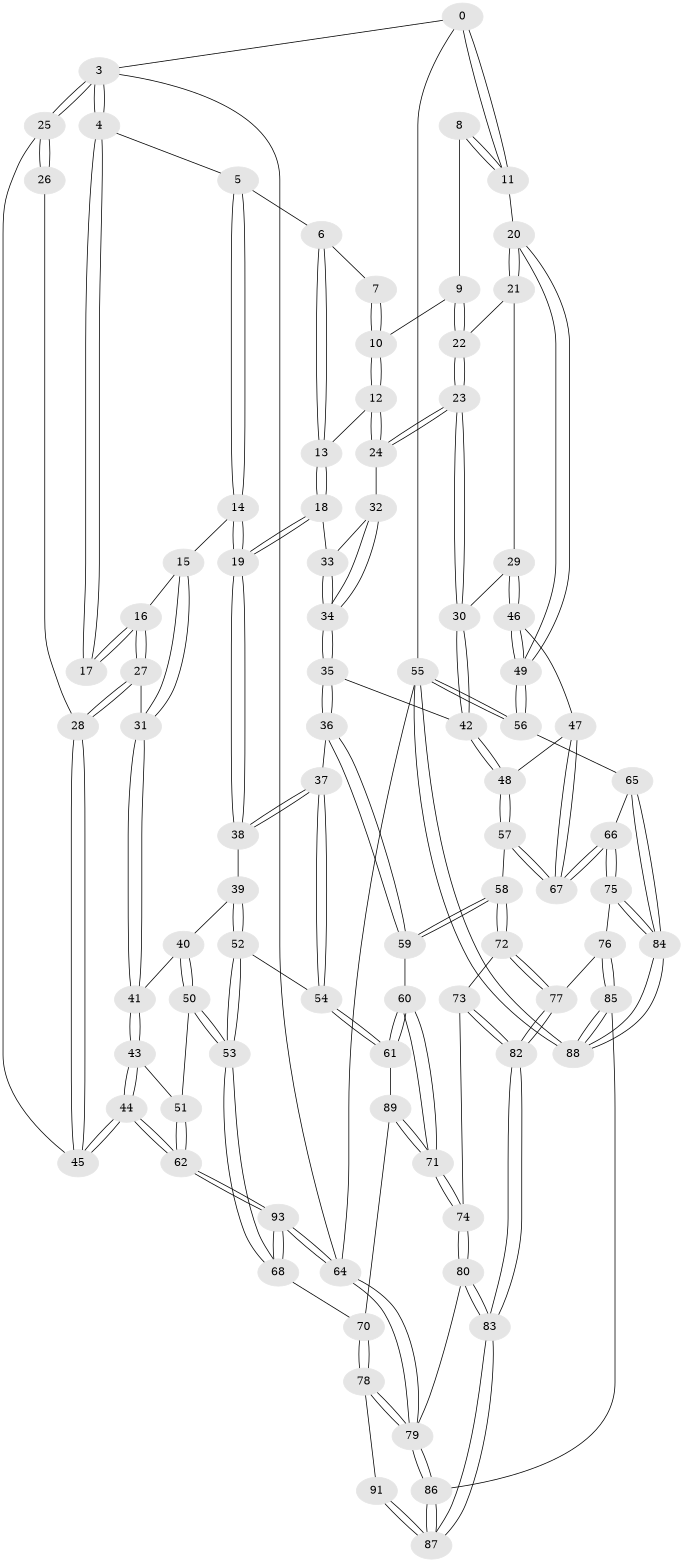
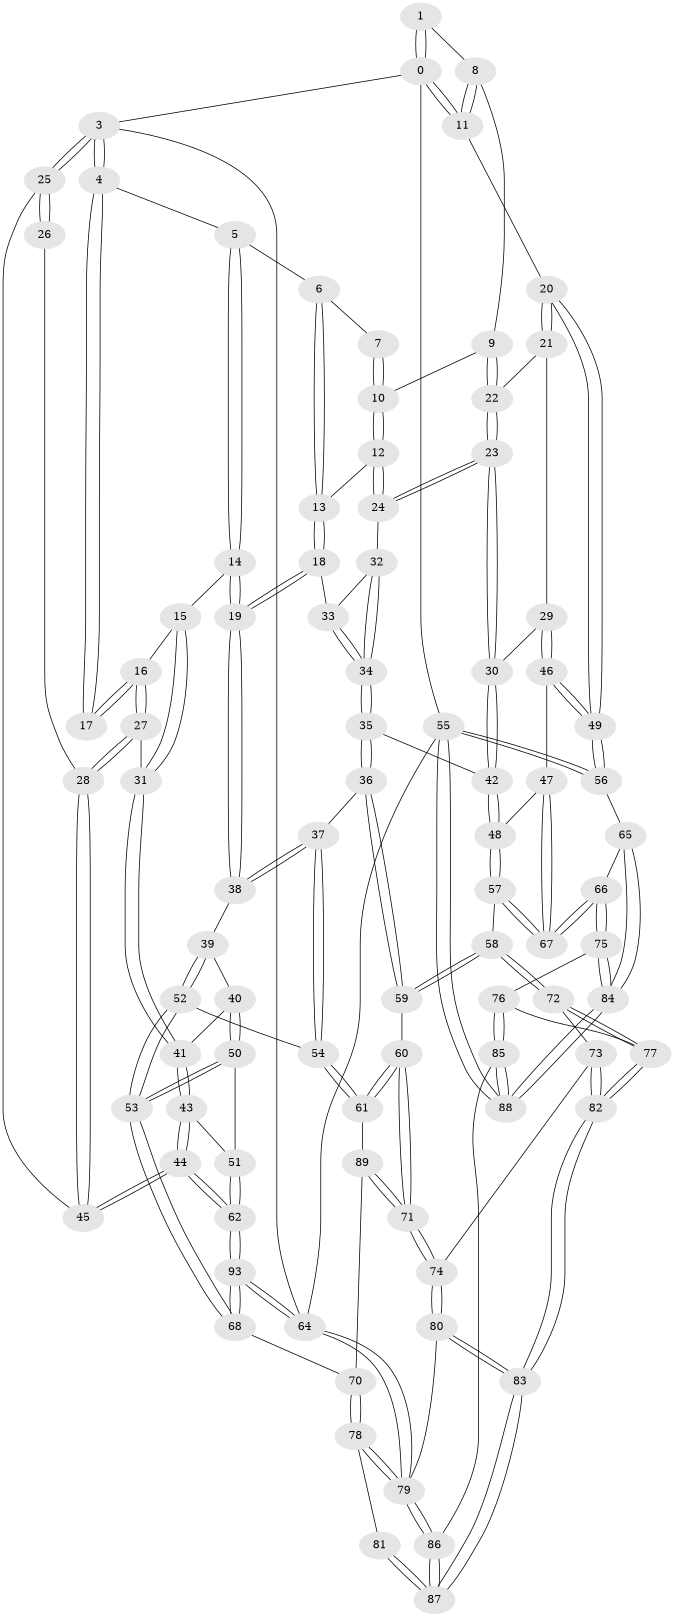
node "1": added
node "91": label "91" -> "81"
